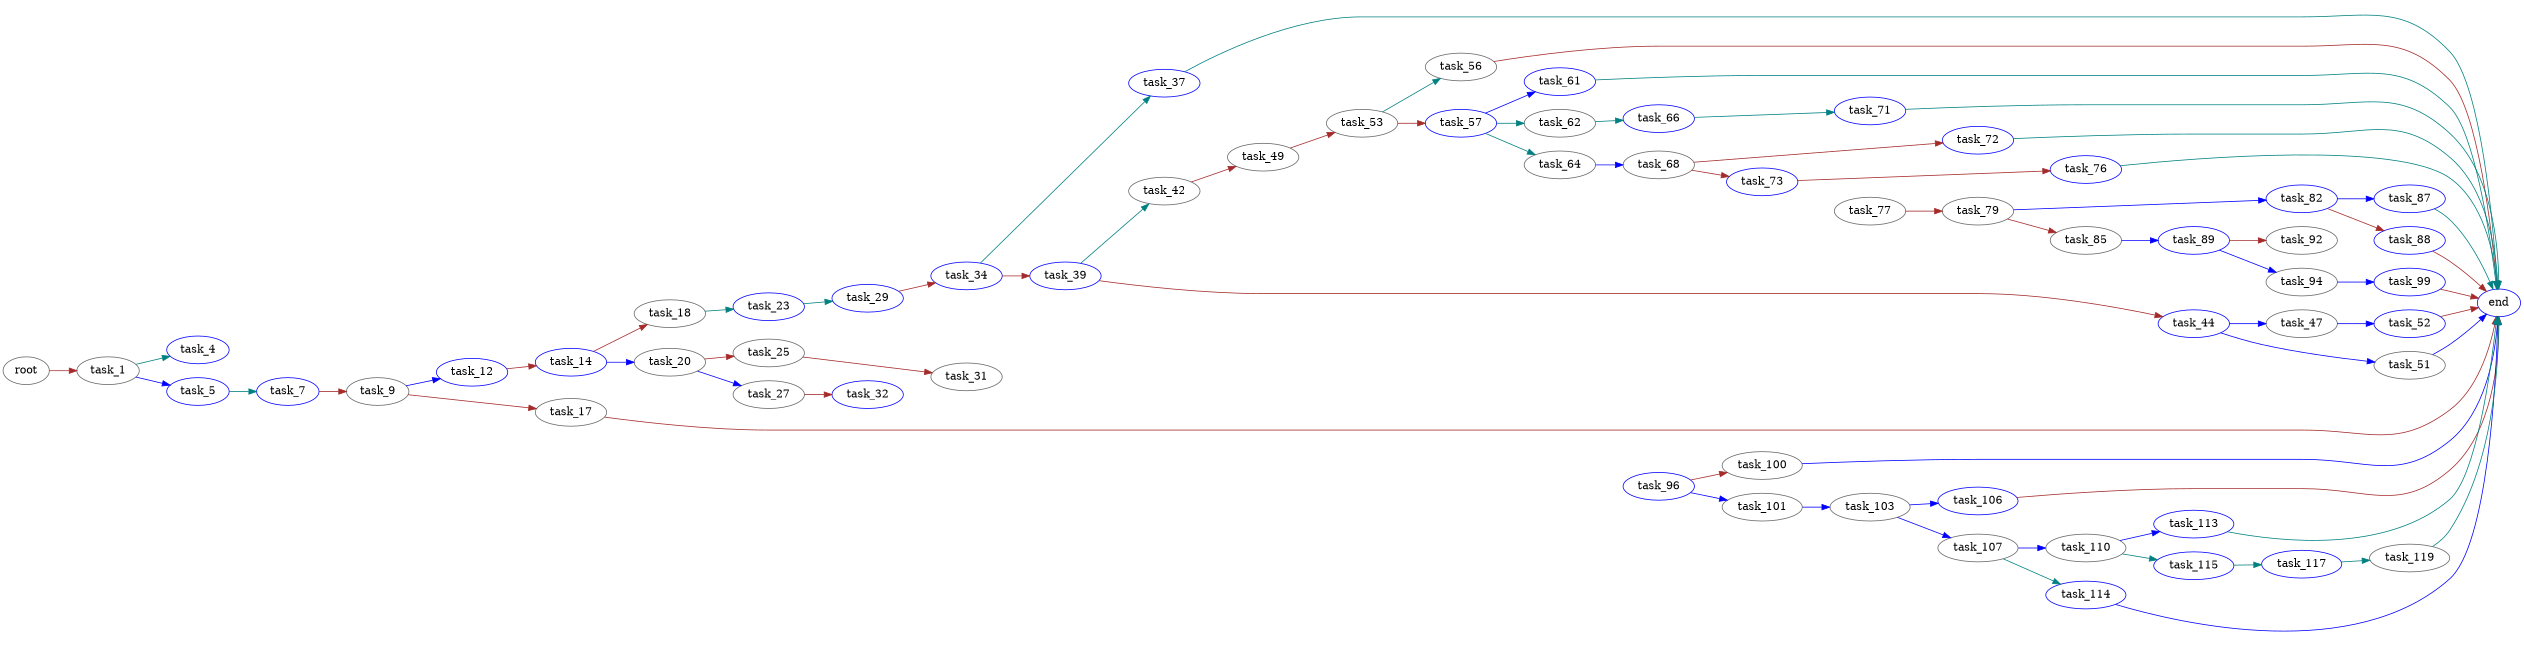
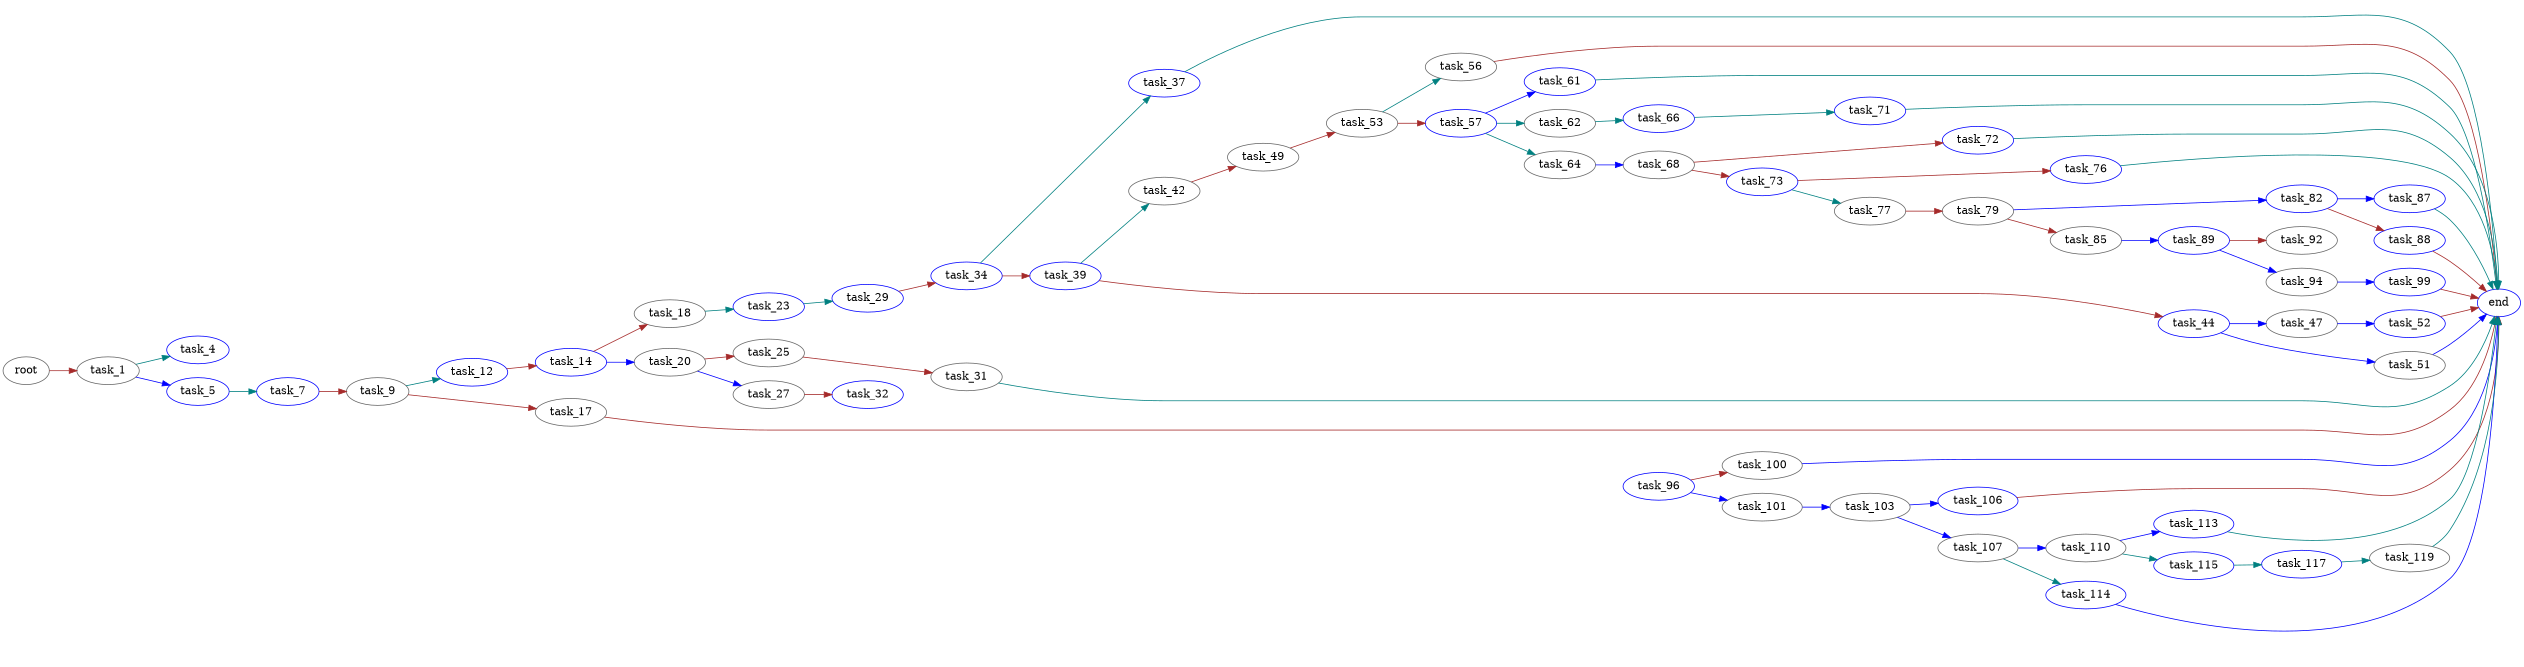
edge "task_73" -> "task_77": added
edge "task_9" -> "task_12": color blue -> teal
edge "task_31" -> "end": added
